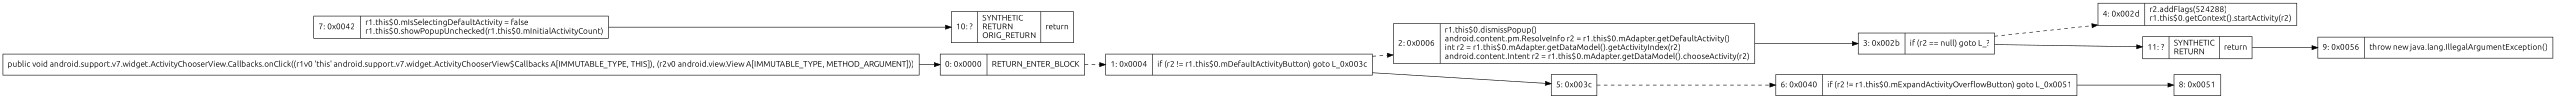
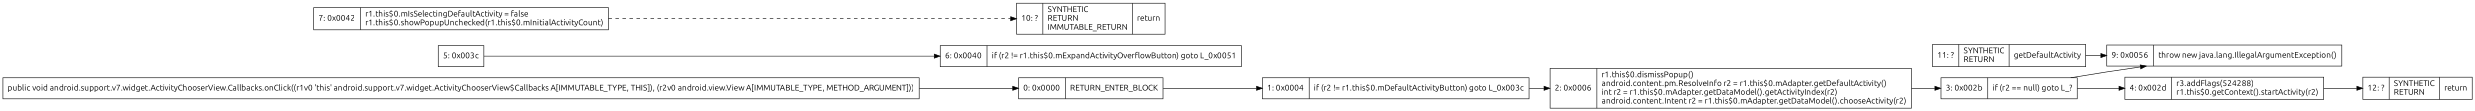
node "4: 0x002d": text "r2.addFlags(524288)" -> "r3.addFlags(524288)"
edge "7: 0x0042" -> "10: ?": style solid -> dashed
edge "3: 0x002b" -> "4: 0x002d": style dashed -> solid
node "10: ?": text "ORIG_RETURN" -> "IMMUTABLE_RETURN"
edge "3: 0x002b" -> "11: ?": now "3: 0x002b" -> "9: 0x0056"
node "11: ?": text "return" -> "getDefaultActivity"
edge "1: 0x0004" -> "2: 0x0006": style dashed -> solid
edge "0: 0x0000" -> "1: 0x0004": style dashed -> solid
edge "1: 0x0004" -> "5: 0x003c": removed
edge "5: 0x003c" -> "6: 0x0040": style dashed -> solid
node "8: 0x0051": removed
node "12: ?": added
